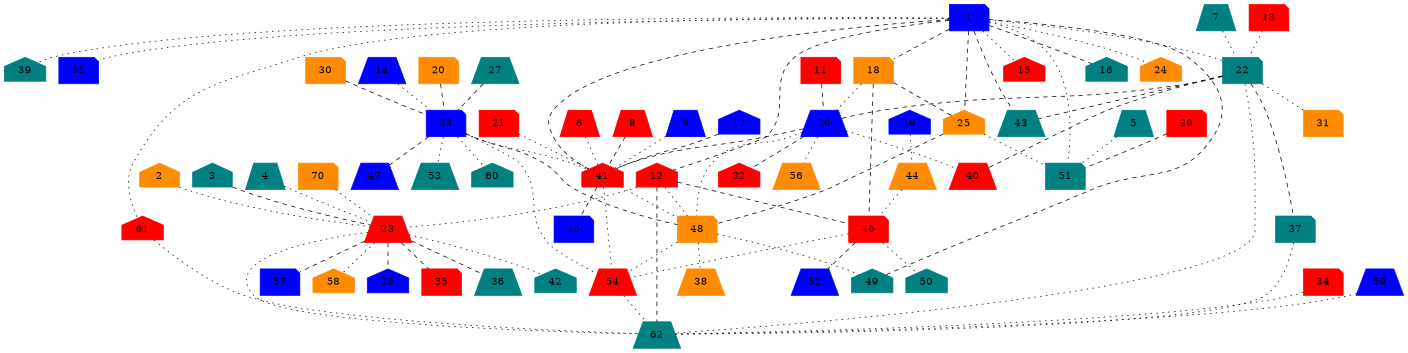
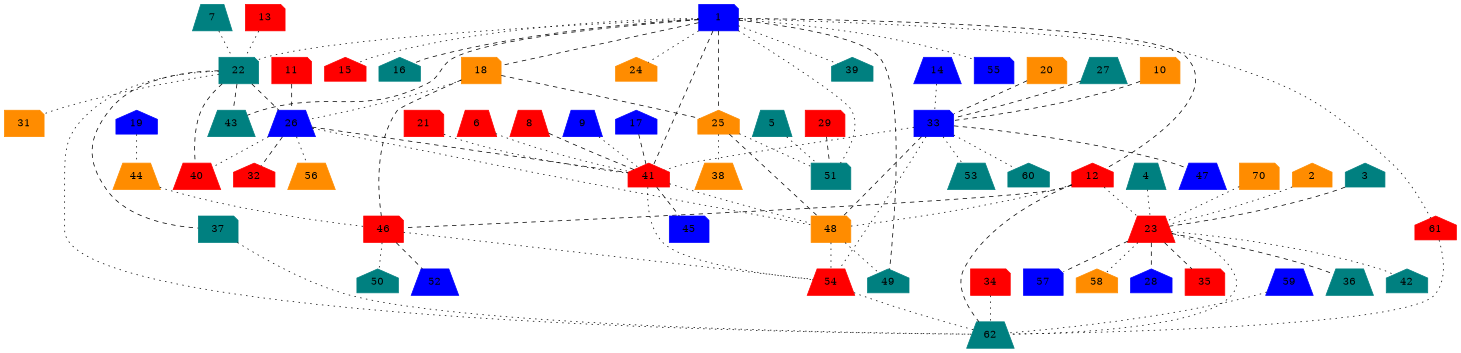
node "30": label "30" -> "10"
edge "48" -- "38": now "25" -- "38"
